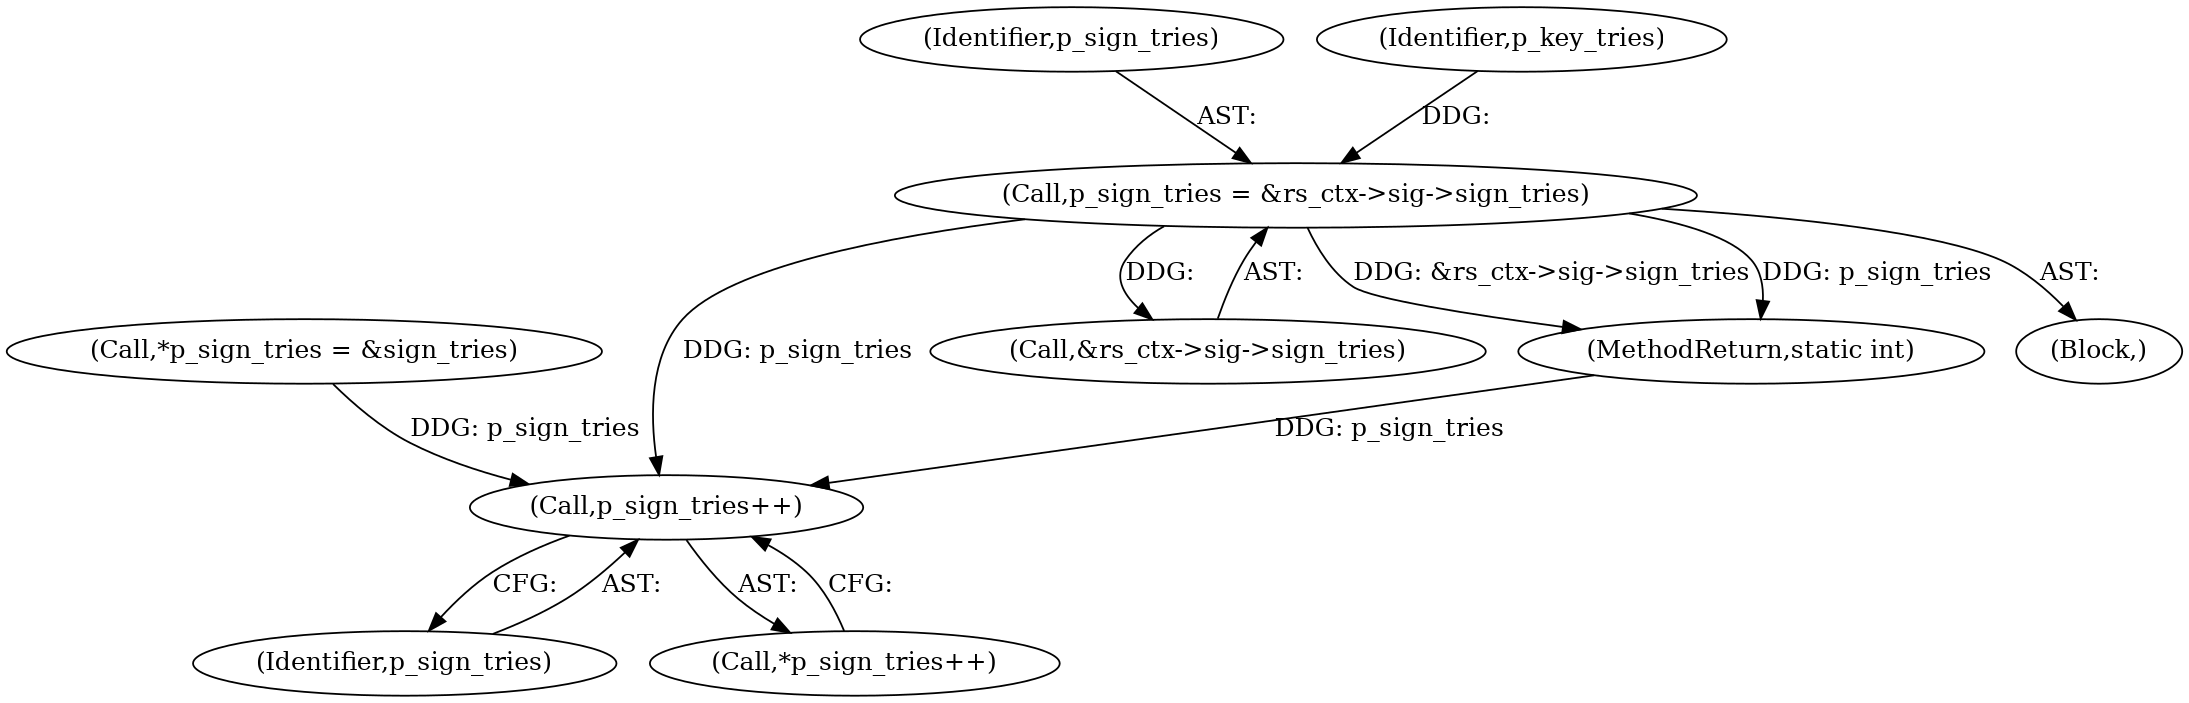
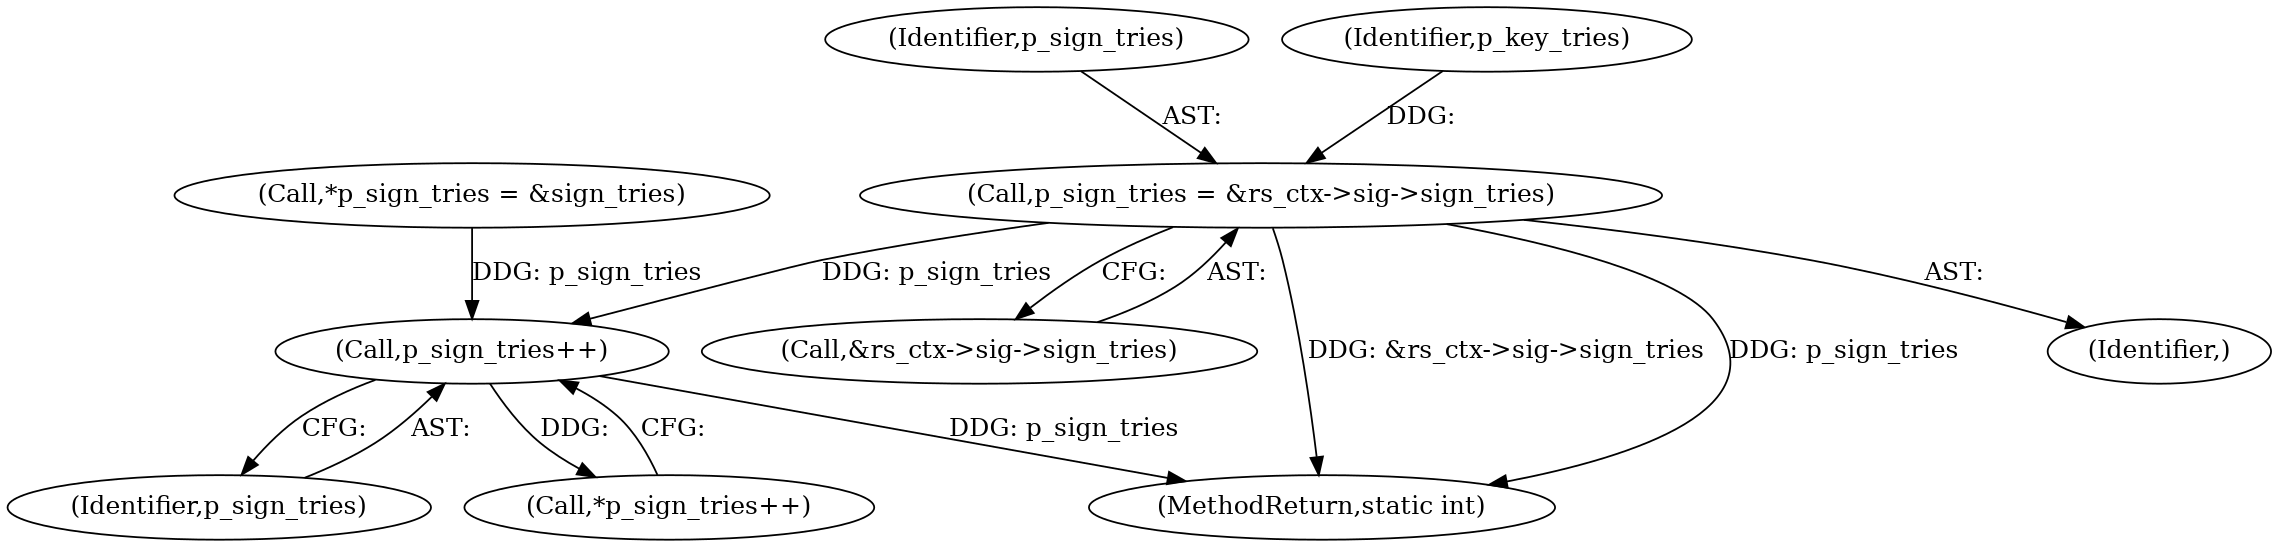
edge "(Call,p_sign_tries = &rs_ctx->sig->sign_tries)" -> "(Call,&rs_ctx->sig->sign_tries)": label "DDG: " -> "CFG: "
node "(Block,)": label "(Block,)" -> "(Identifier,)"
edge "(MethodReturn,static int)" -> "(Call,p_sign_tries++)": reversed
edge "(Call,p_sign_tries++)" -> "(Call,*p_sign_tries++)": label "AST: " -> "DDG: "
